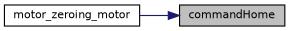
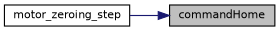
node "motor_zeroing_motor": label "motor_zeroing_motor" -> "motor_zeroing_step"
